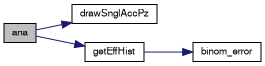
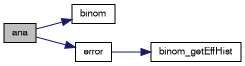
node "drawSnglAccPz": label "drawSnglAccPz" -> "binom"
node "getEffHist": label "getEffHist" -> "error"
node "binom_error": label "binom_error" -> "binom_getEffHist"
